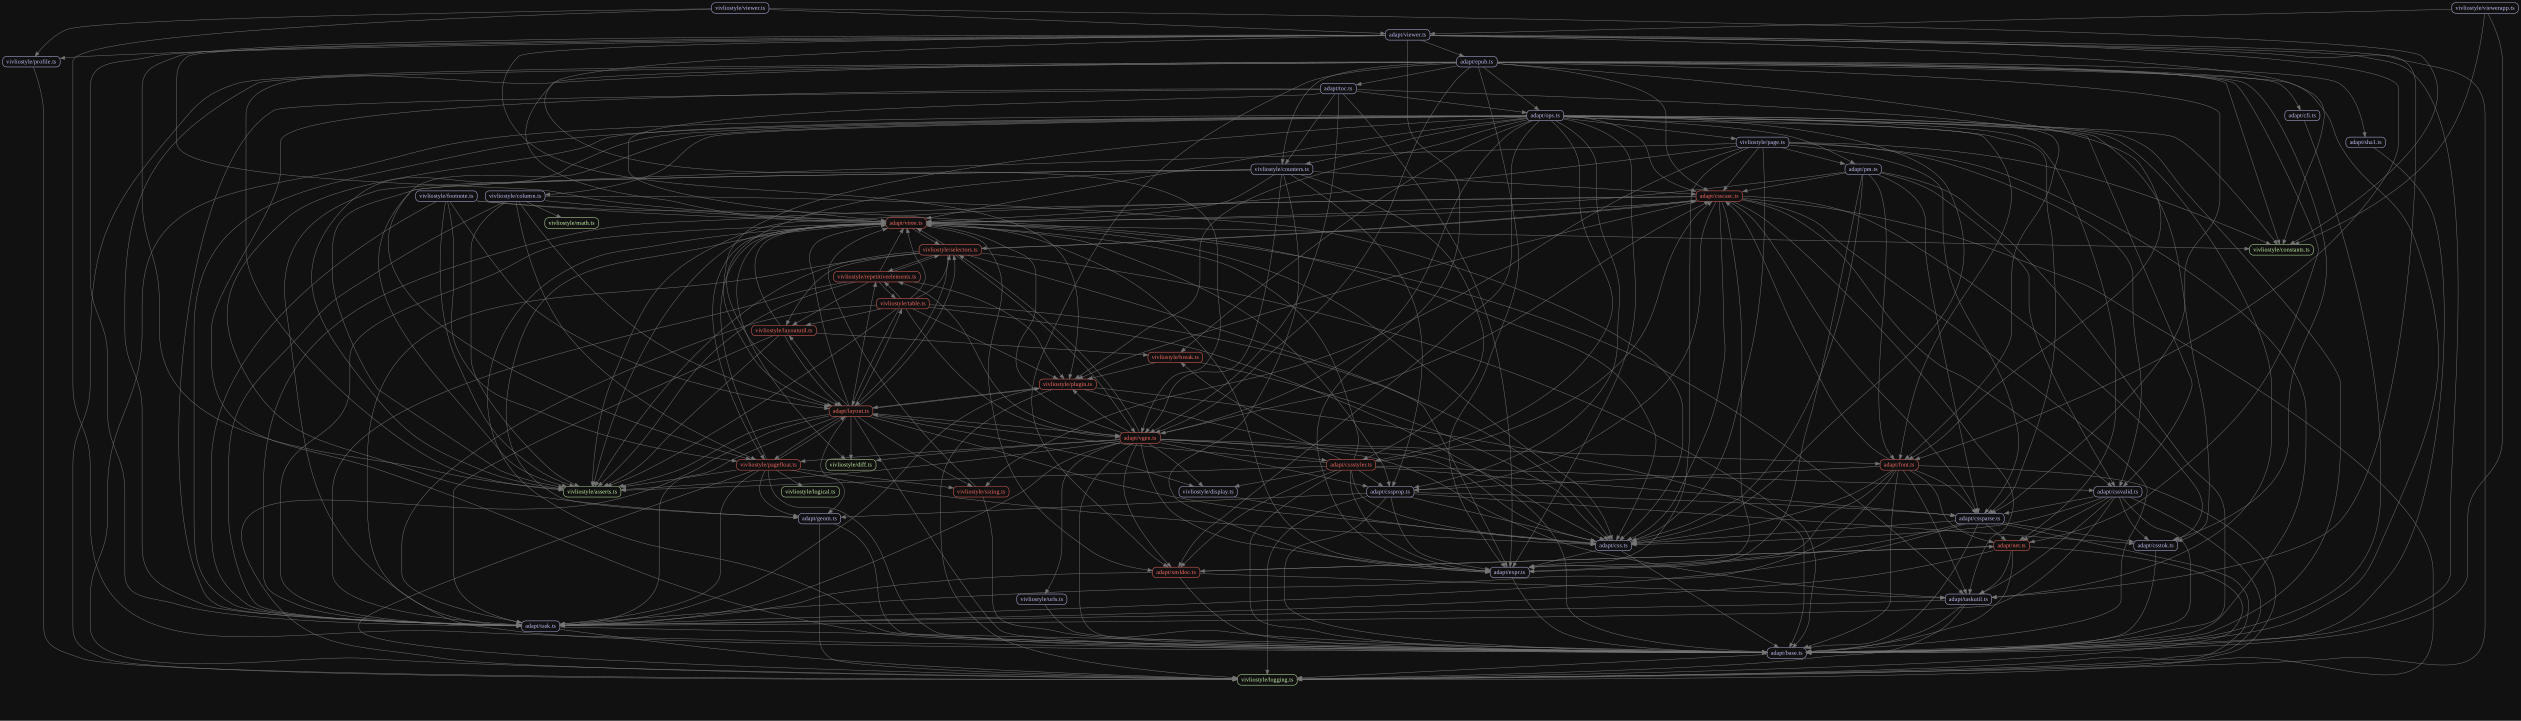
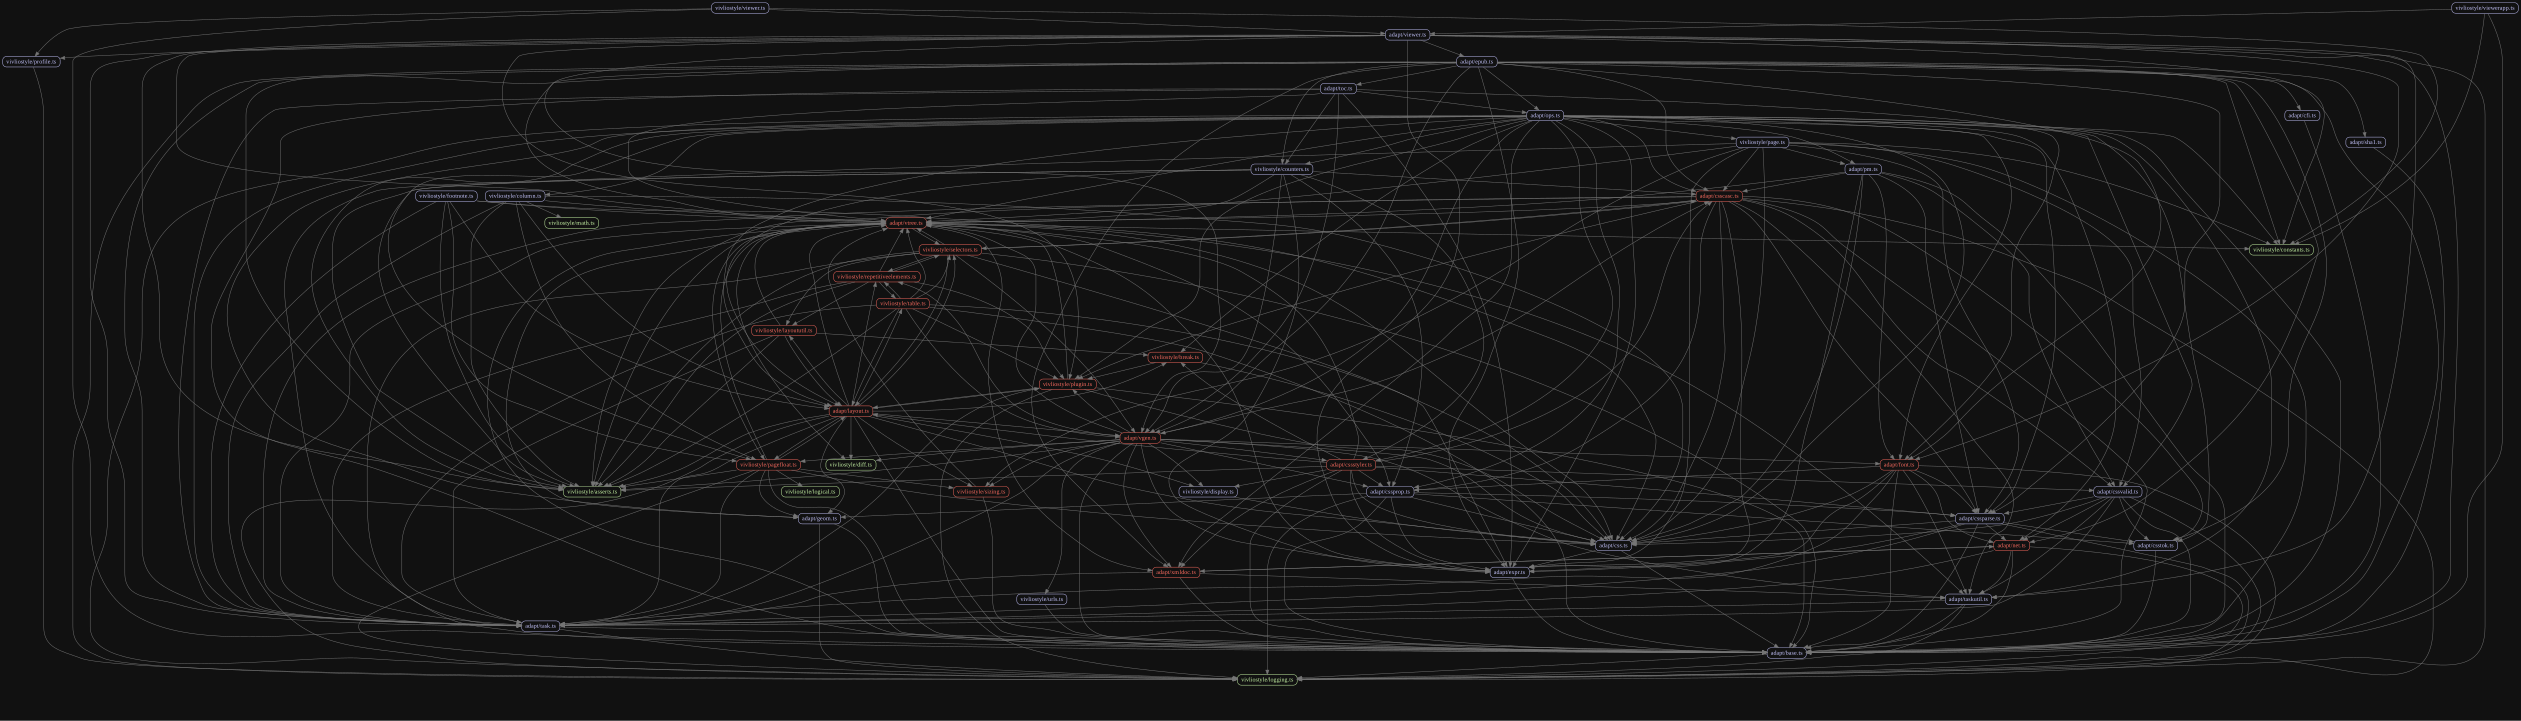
edge "vivliostyle/plugin.ts" -> "adapt/vtree.ts": added
edge "vivliostyle/table.ts" -> "vivliostyle/layoututil.ts": removed
edge "adapt/vgen.ts" -> "vivliostyle/selectors.ts": now "adapt/vgen.ts" -> "vivliostyle/sizing.ts"
edge "adapt/font.ts" -> "adapt/csscasc.ts": removed
edge "adapt/layout.ts" -> "vivliostyle/break.ts": added
